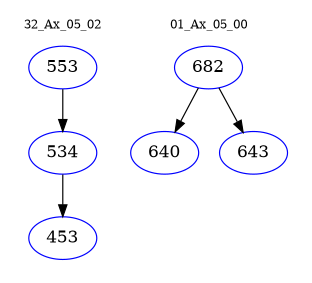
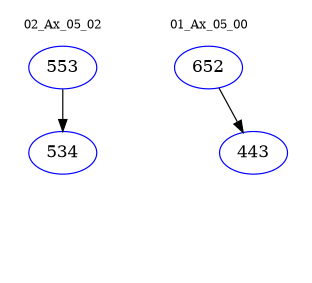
cluster "32_Ax_05_02": label "32_Ax_05_02" -> "02_Ax_05_02"
node "682": label "682" -> "652"
node "640": removed
node "643": label "643" -> "443"
node "453": removed
